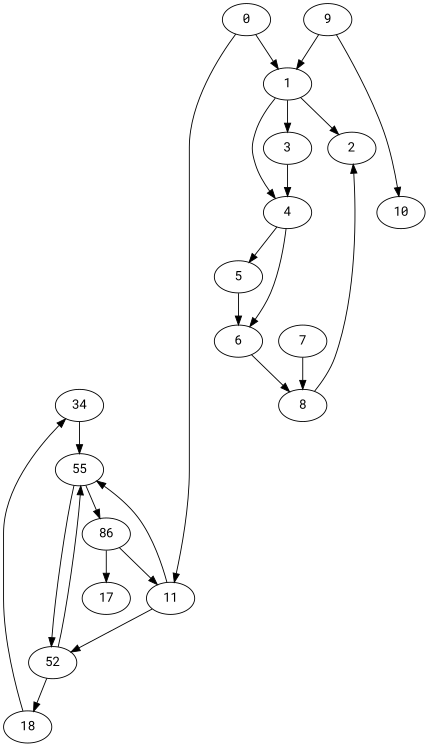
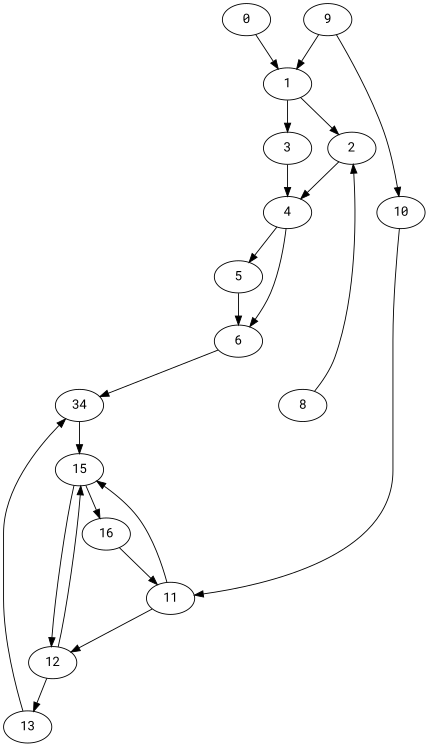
edge "1" -> "4": now "2" -> "4"
edge "0" -> "11": now "10" -> "11"
node "7": removed
edge "6" -> "8": now "6" -> "34"
node "55": label "55" -> "15"
node "86": label "86" -> "16"
node "17": removed
node "52": label "52" -> "12"
node "18": label "18" -> "13"
